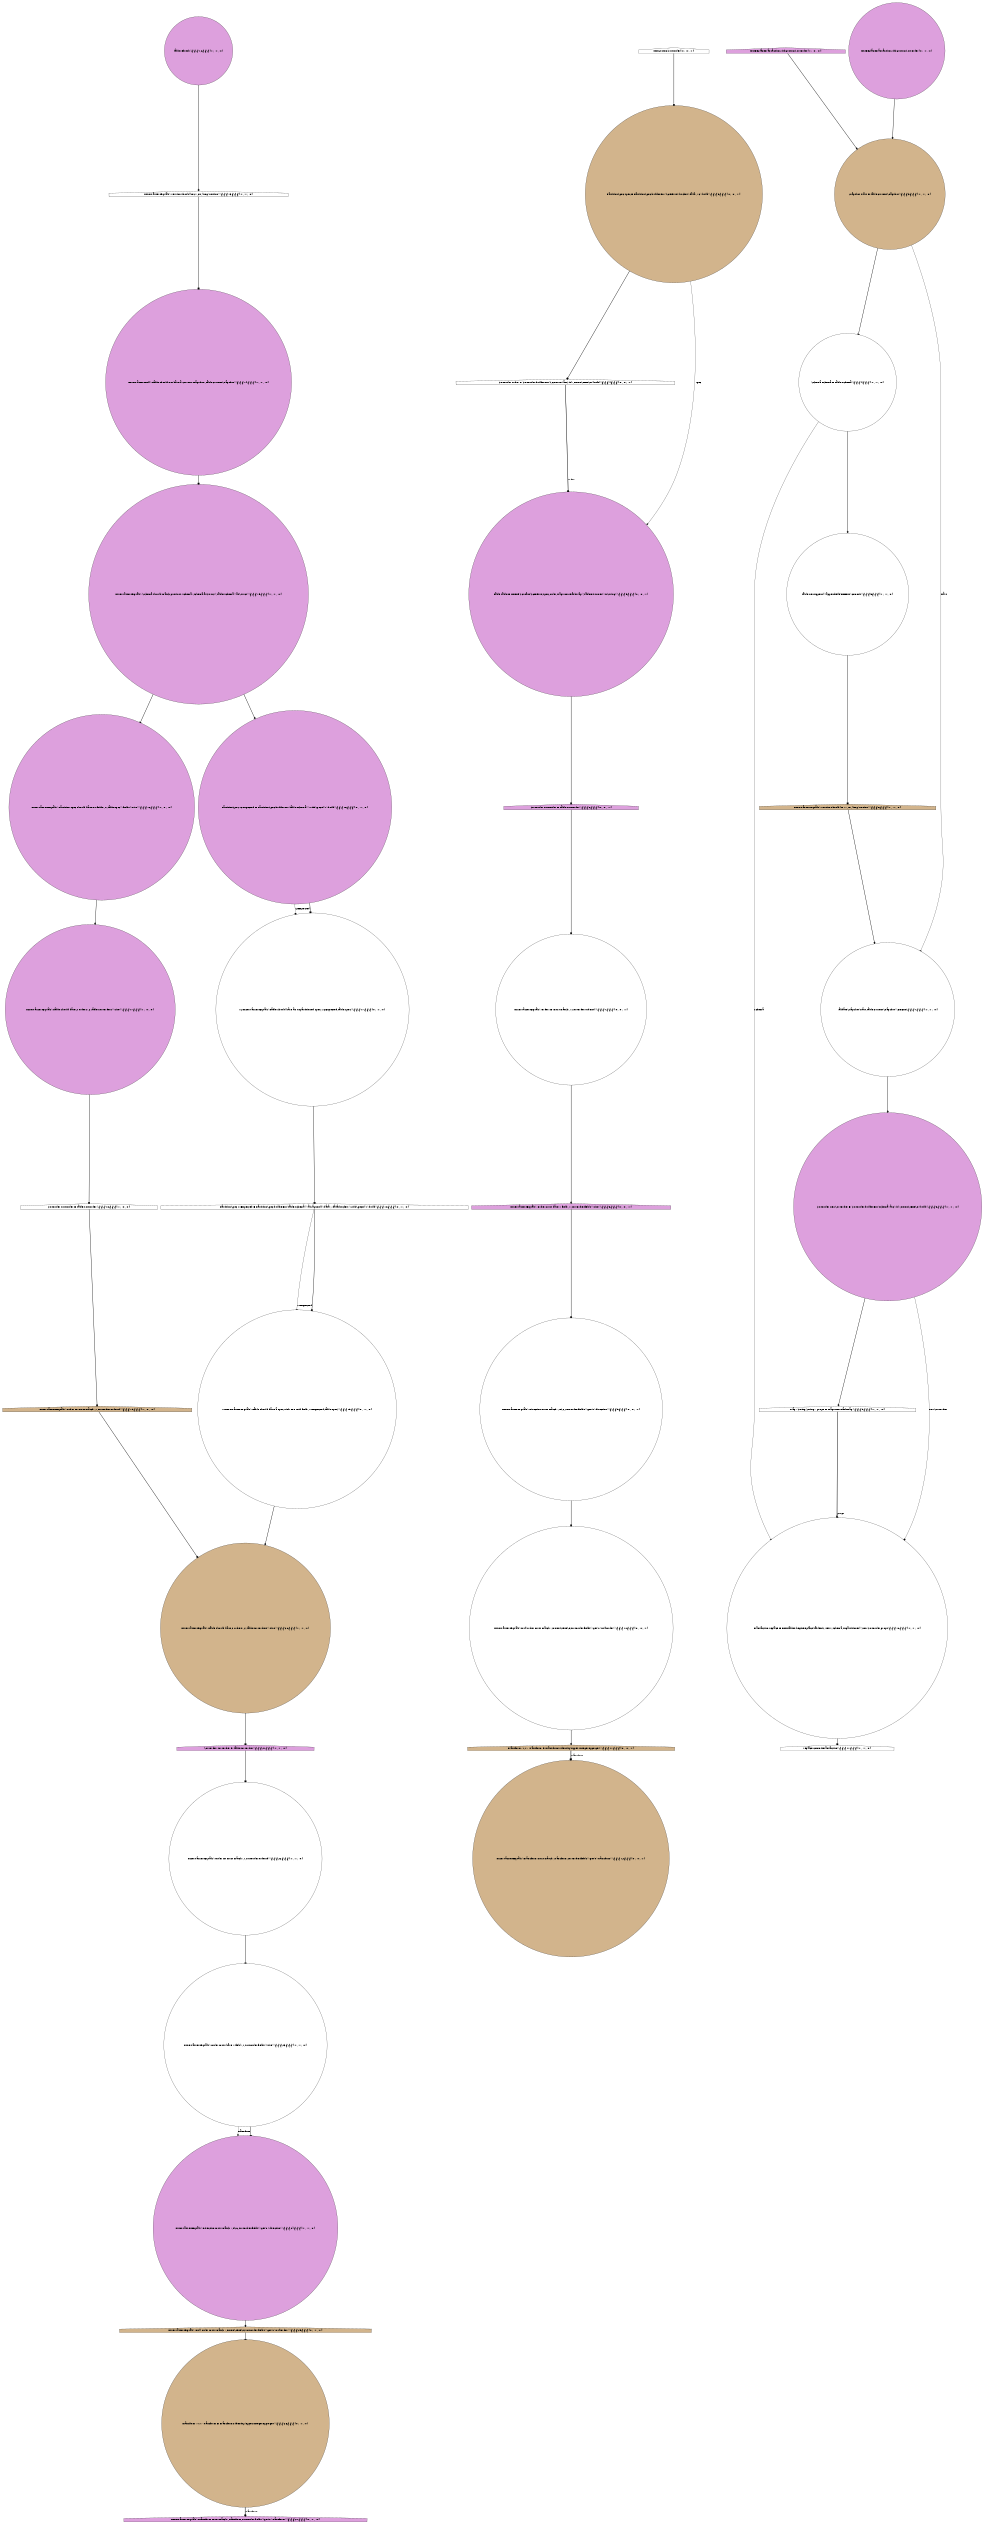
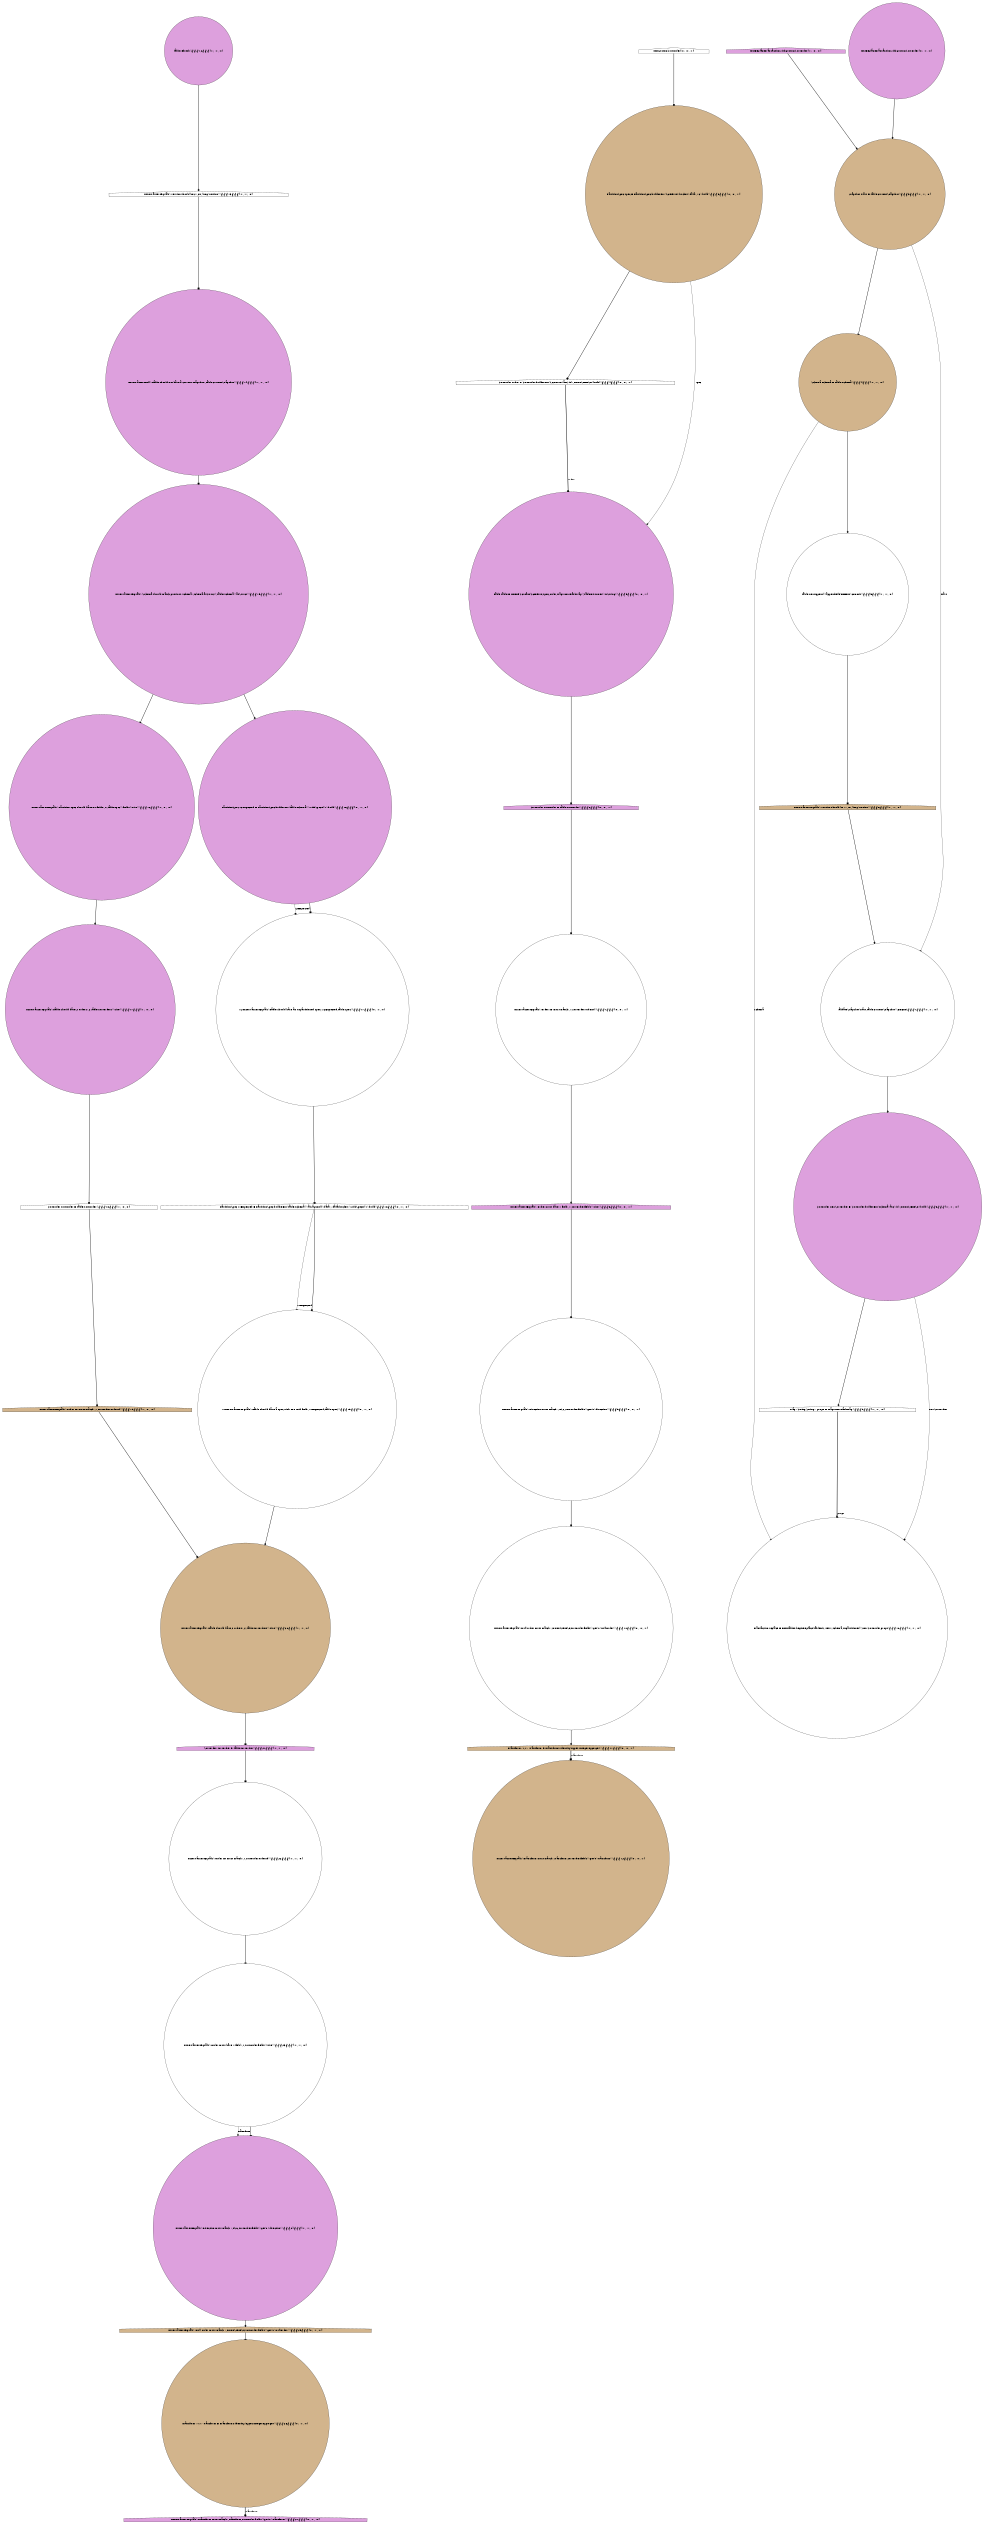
node "Schema schema = table.schema()@@@4@@@['1', '1', '0']": fillcolor white -> tan
node "replace.commitTransaction()@@@11@@@['1', '1', '0']": removed
